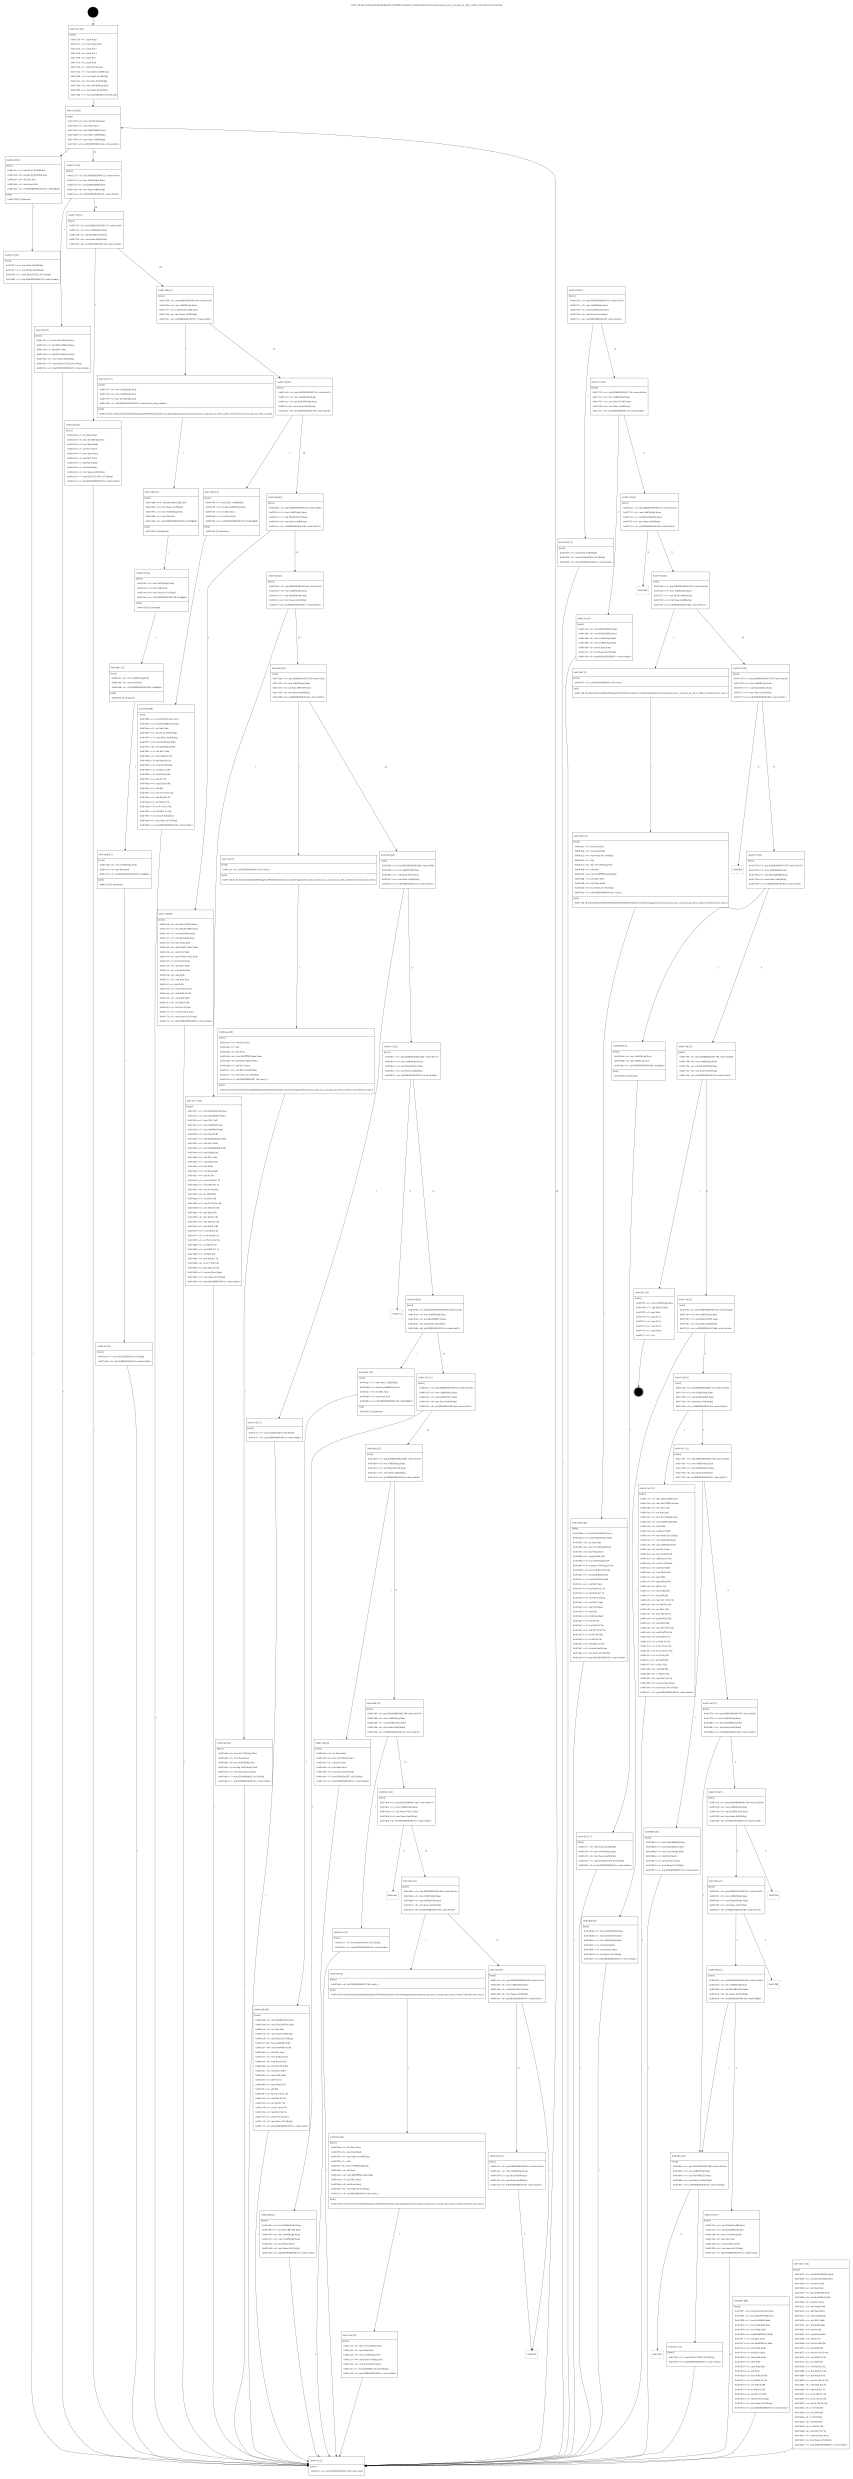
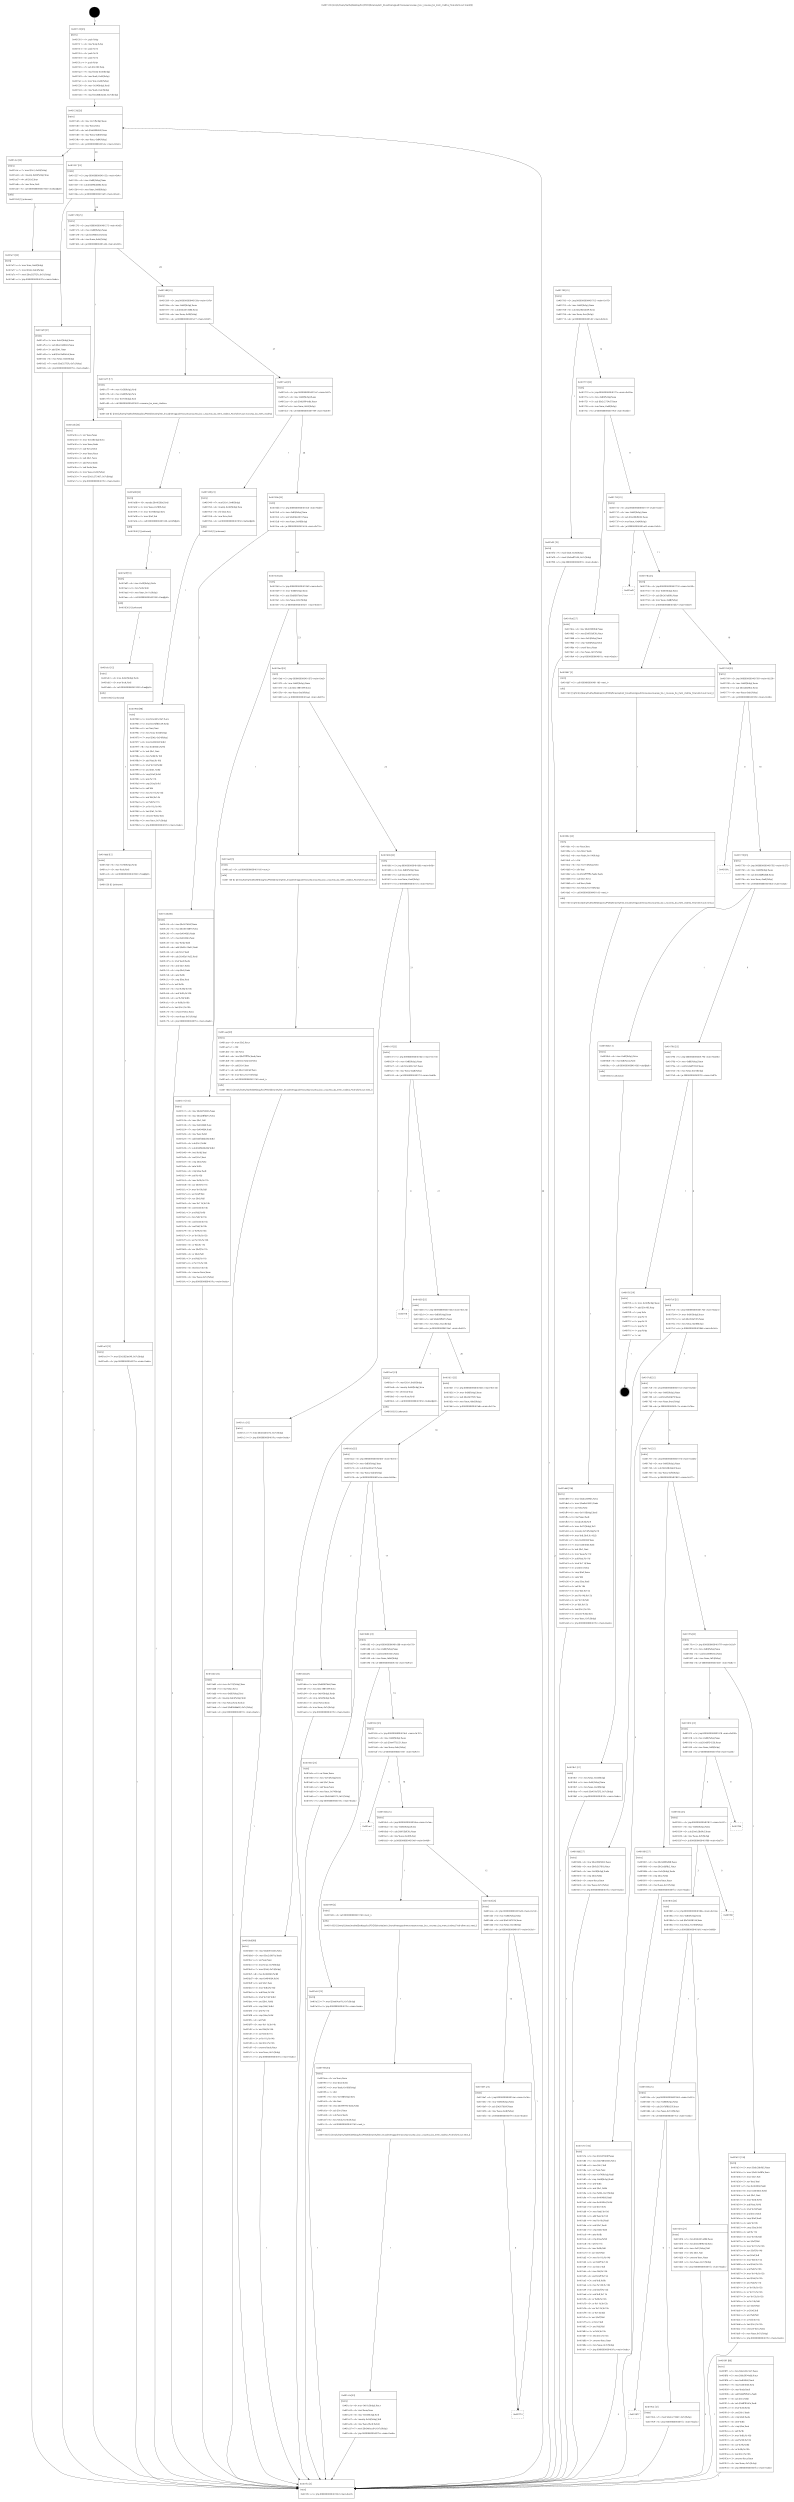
edge "0x401651 [25]" -> "0x401a8a [27]": now "0x40166a [25]" -> "0x401a8a [27]"
edge "0x4017fa [25]" -> "0x40185e [25]": now "0x4017fa [25]" -> "0x401d31 [134]"
